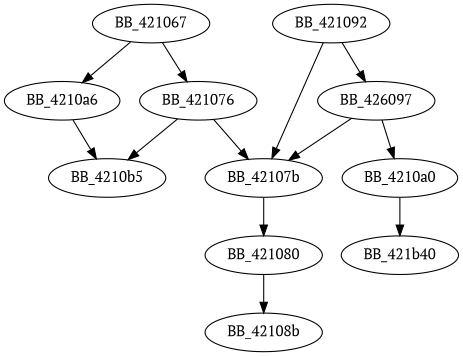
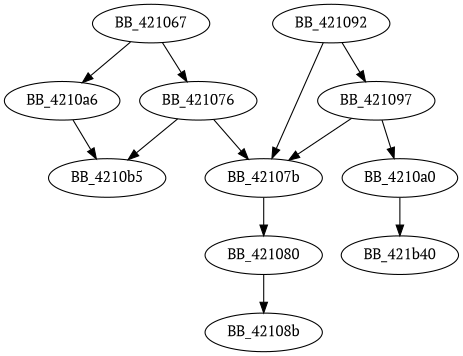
node "BB_426097": label "BB_426097" -> "BB_421097"
